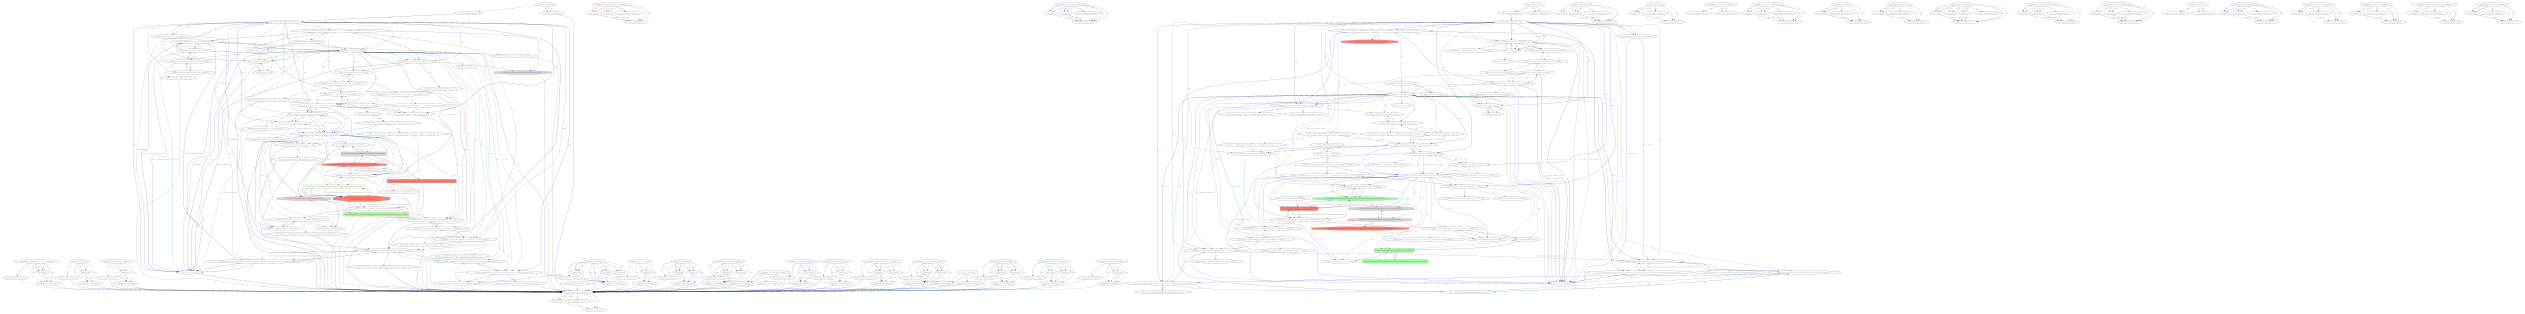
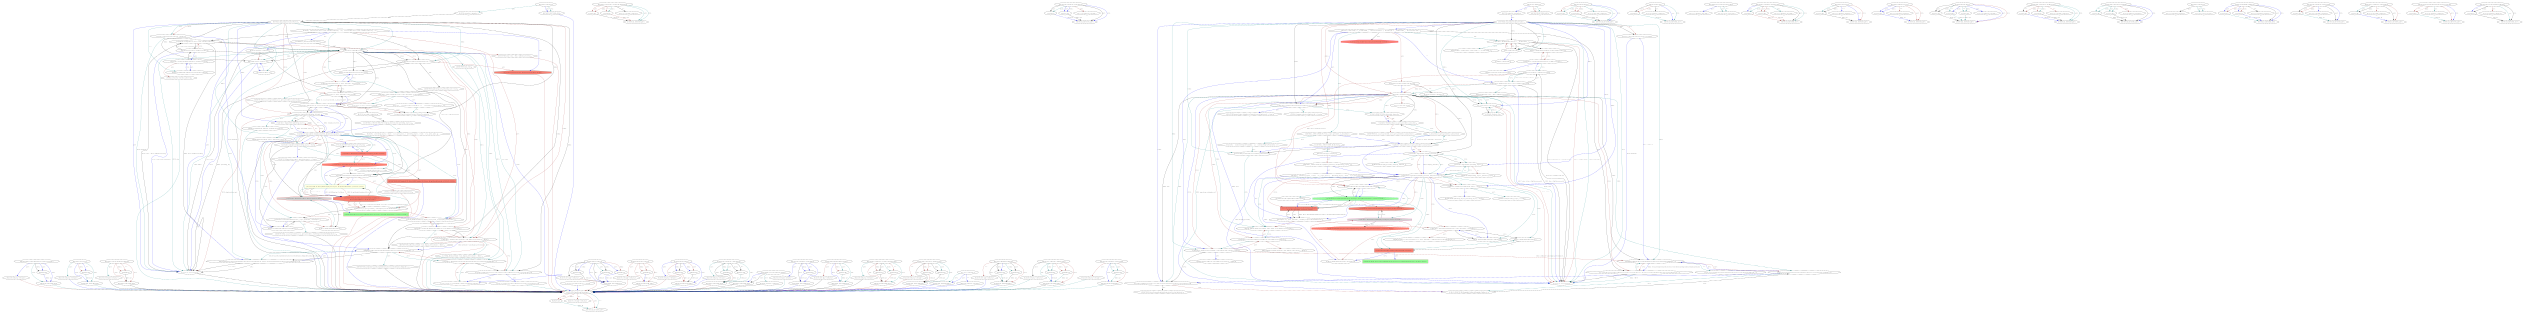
node "<(LOCAL,Document* doc: Document*)<SUB>2</SUB>>": fillcolor lightgrey -> salmon
node "<(<operator>.fieldAccess,VRDisplay::OnVSync)<SUB>11</SUB>>": fillcolor lightgrey -> salmon
node "<(<operator>.addressOf,&VRDisplay::OnVSync)<SUB>12</SUB>>": fillcolor lightgrey -> salmon
node "<(<operator>.fieldAccess,WTF::Bind)<SUB>12</SUB>>": fillcolor palegreen -> salmon
